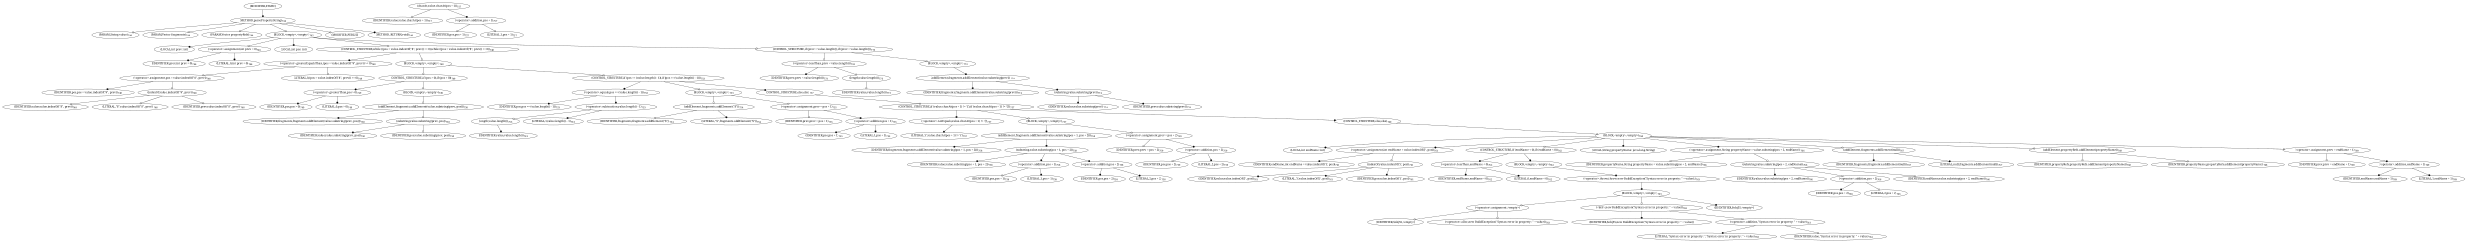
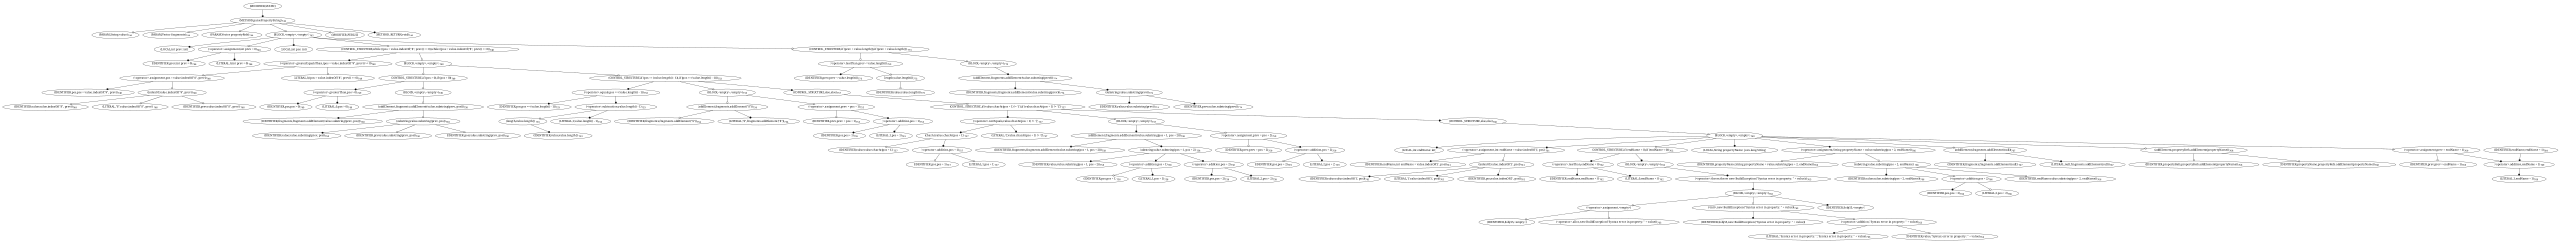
edge "(<operator>.notEquals,value.charAt(pos + 1) != '{')" -> "(charAt,value.charAt(pos + 1))": added
node "(IDENTIFIER,prev,value.substring(prev, pos))": added
edge "(<operator>.addition,endName + 1)" -> "(IDENTIFIER,endName,endName + 1)": reversed
